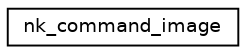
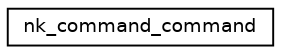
node "nk_command_image": label "nk_command_image" -> "nk_command_command"
